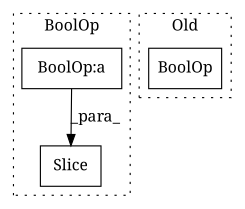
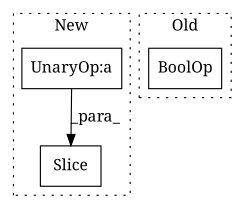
cluster "BoolOp": label "BoolOp" -> "New"
node "BoolOp:a": label "BoolOp:a" -> "UnaryOp:a"
